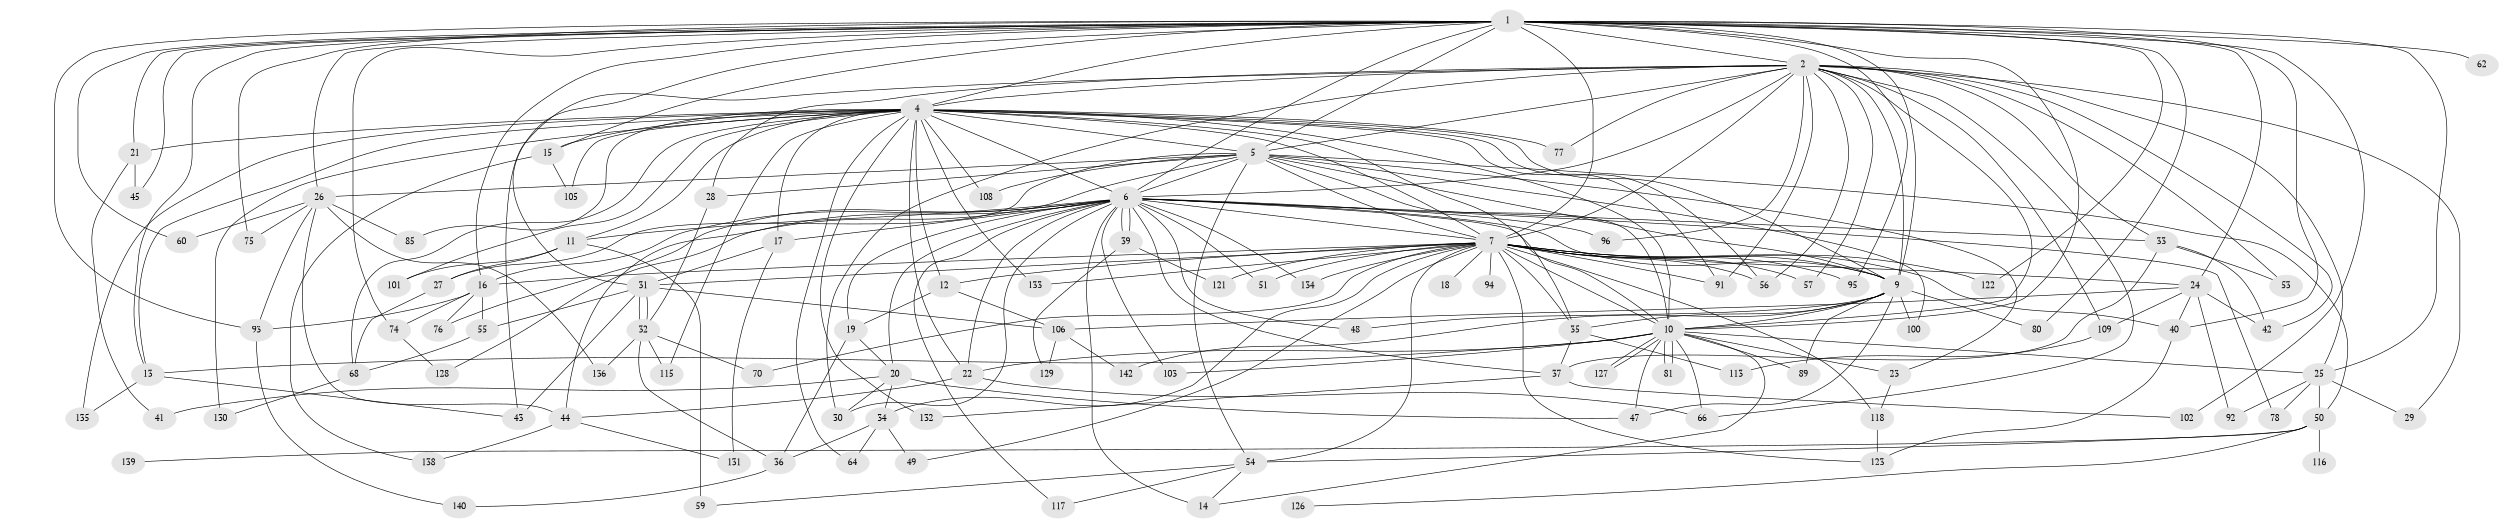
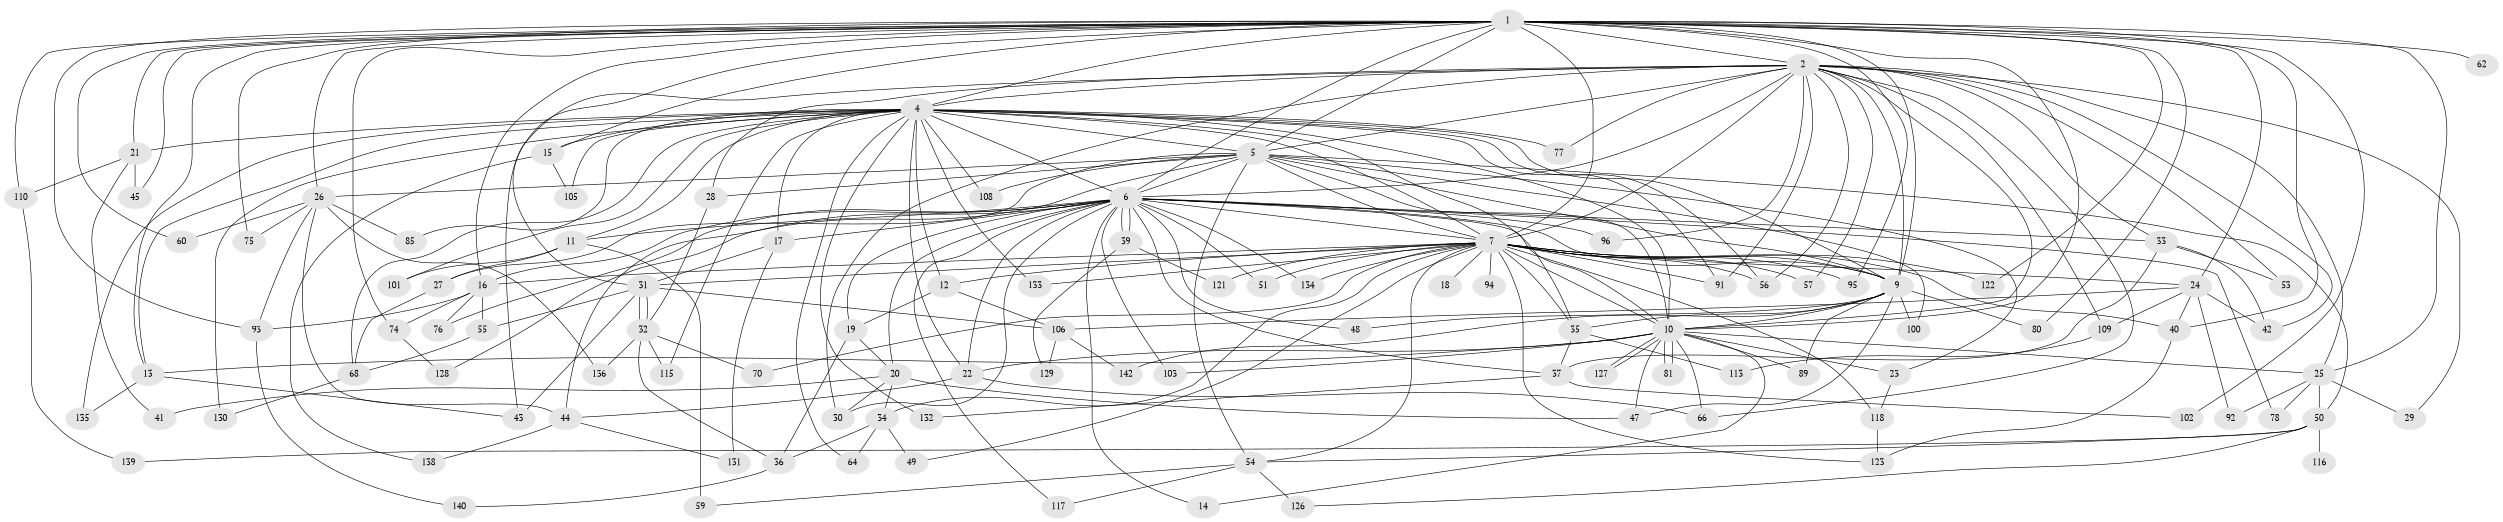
node "110": added
edge "54" -- "14": now "54" -- "126"
